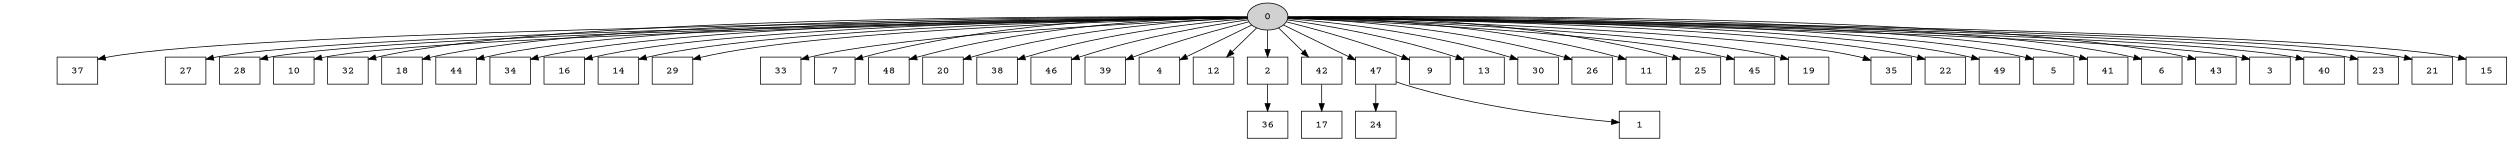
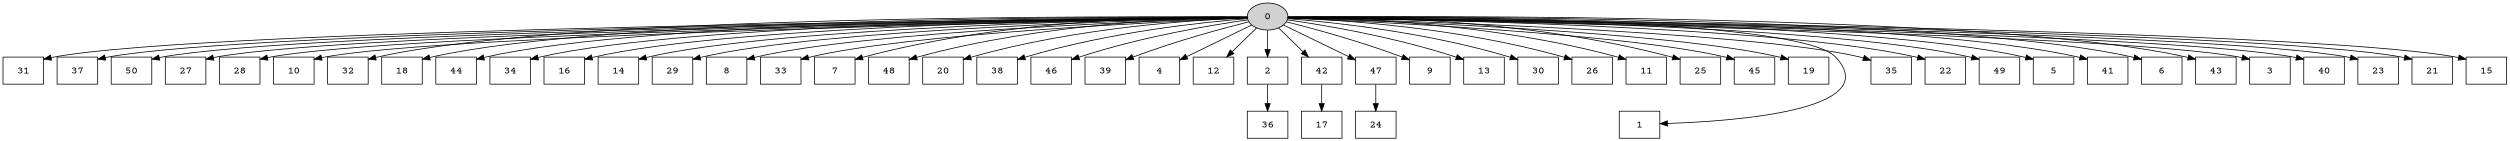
node "31": added
node "50": added
node "8": added
edge "47" -> "1": now "0" -> "1"
